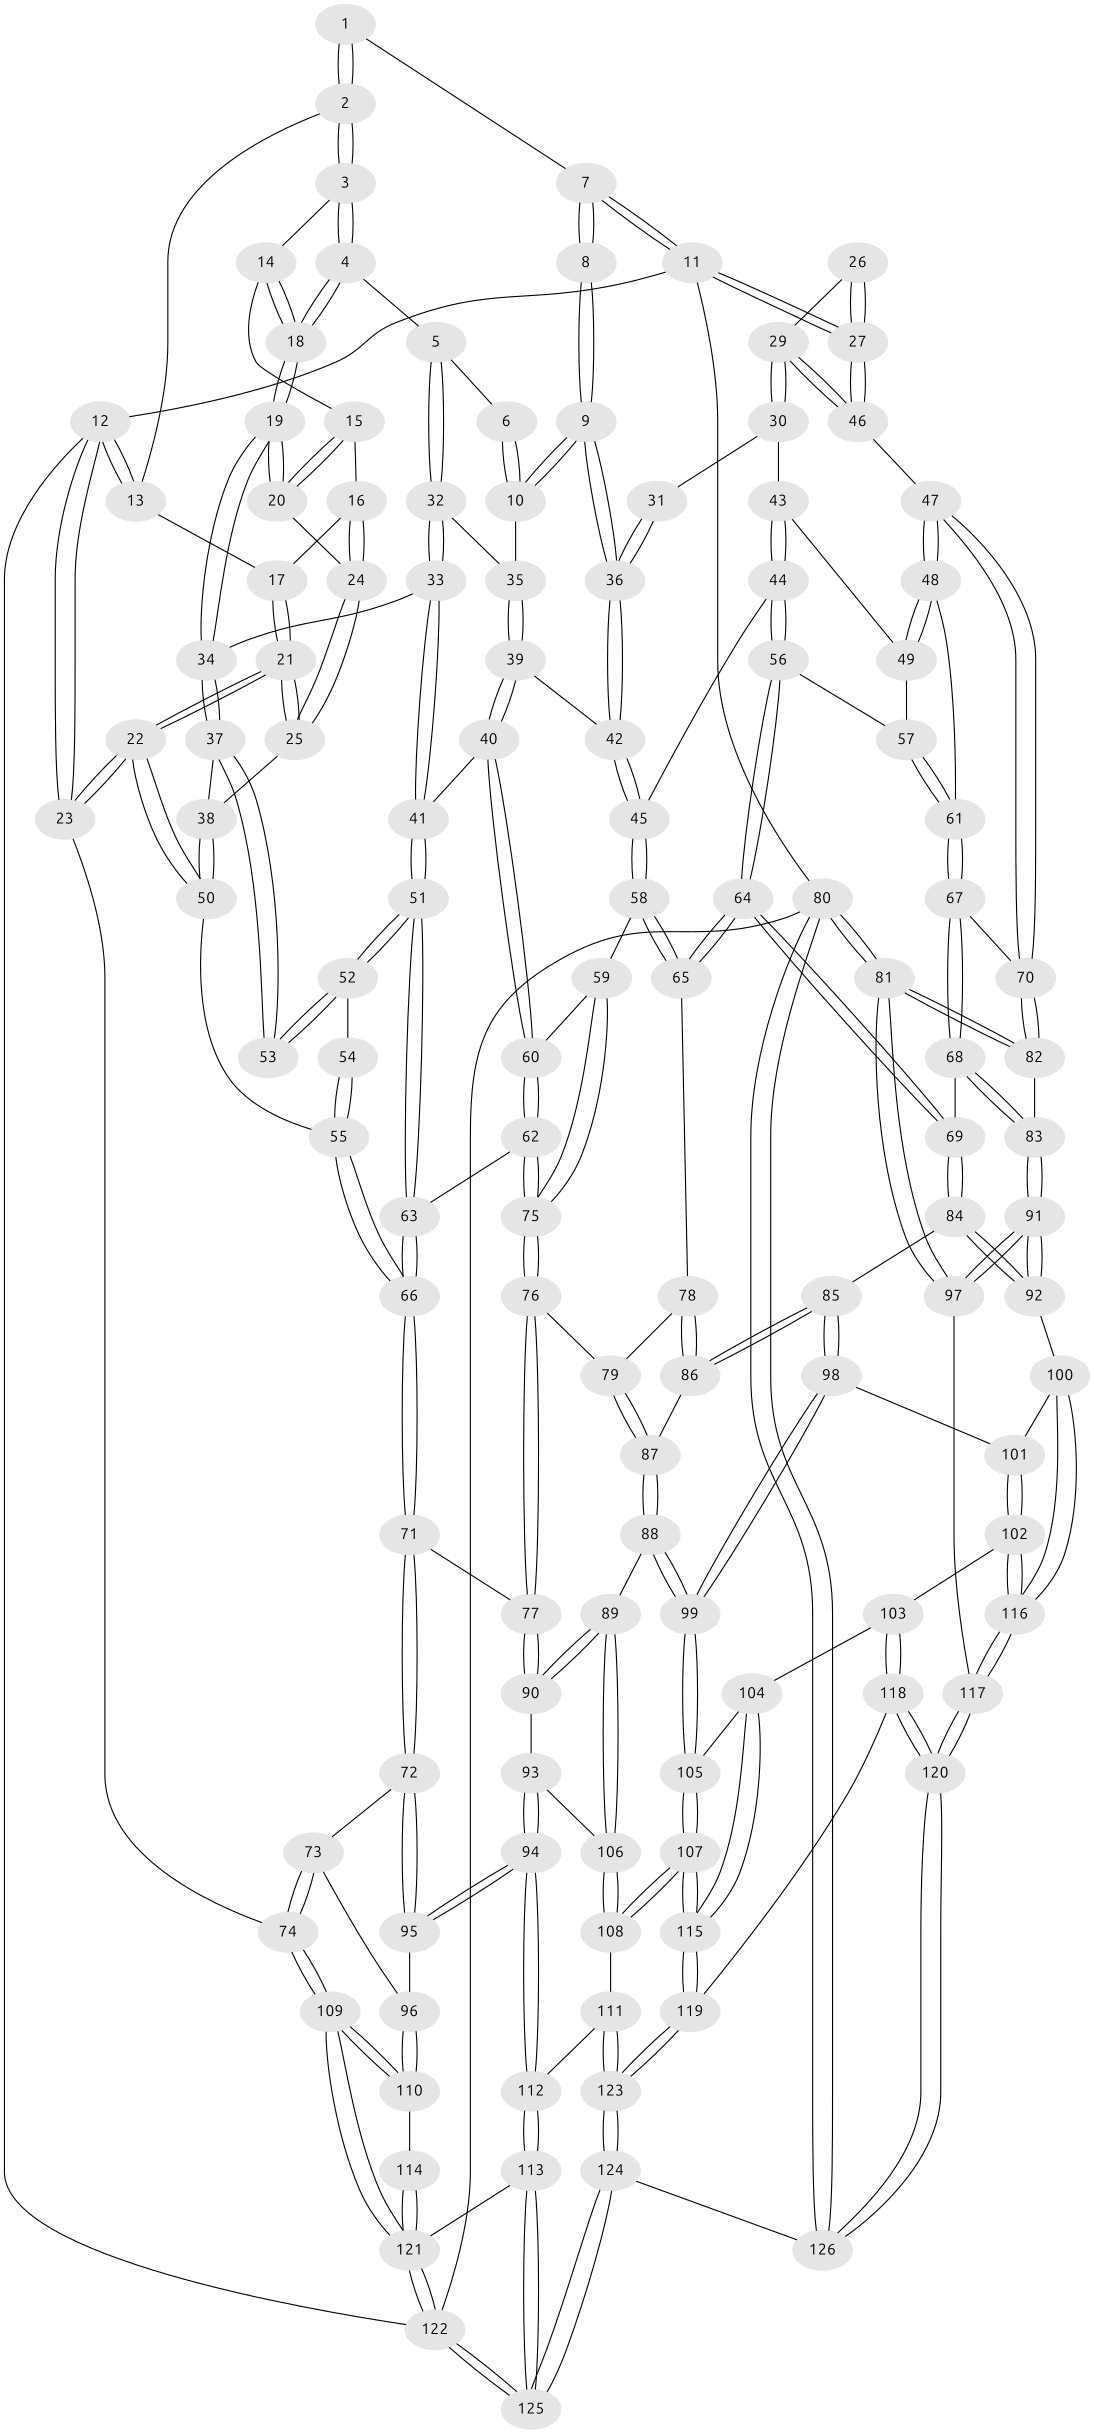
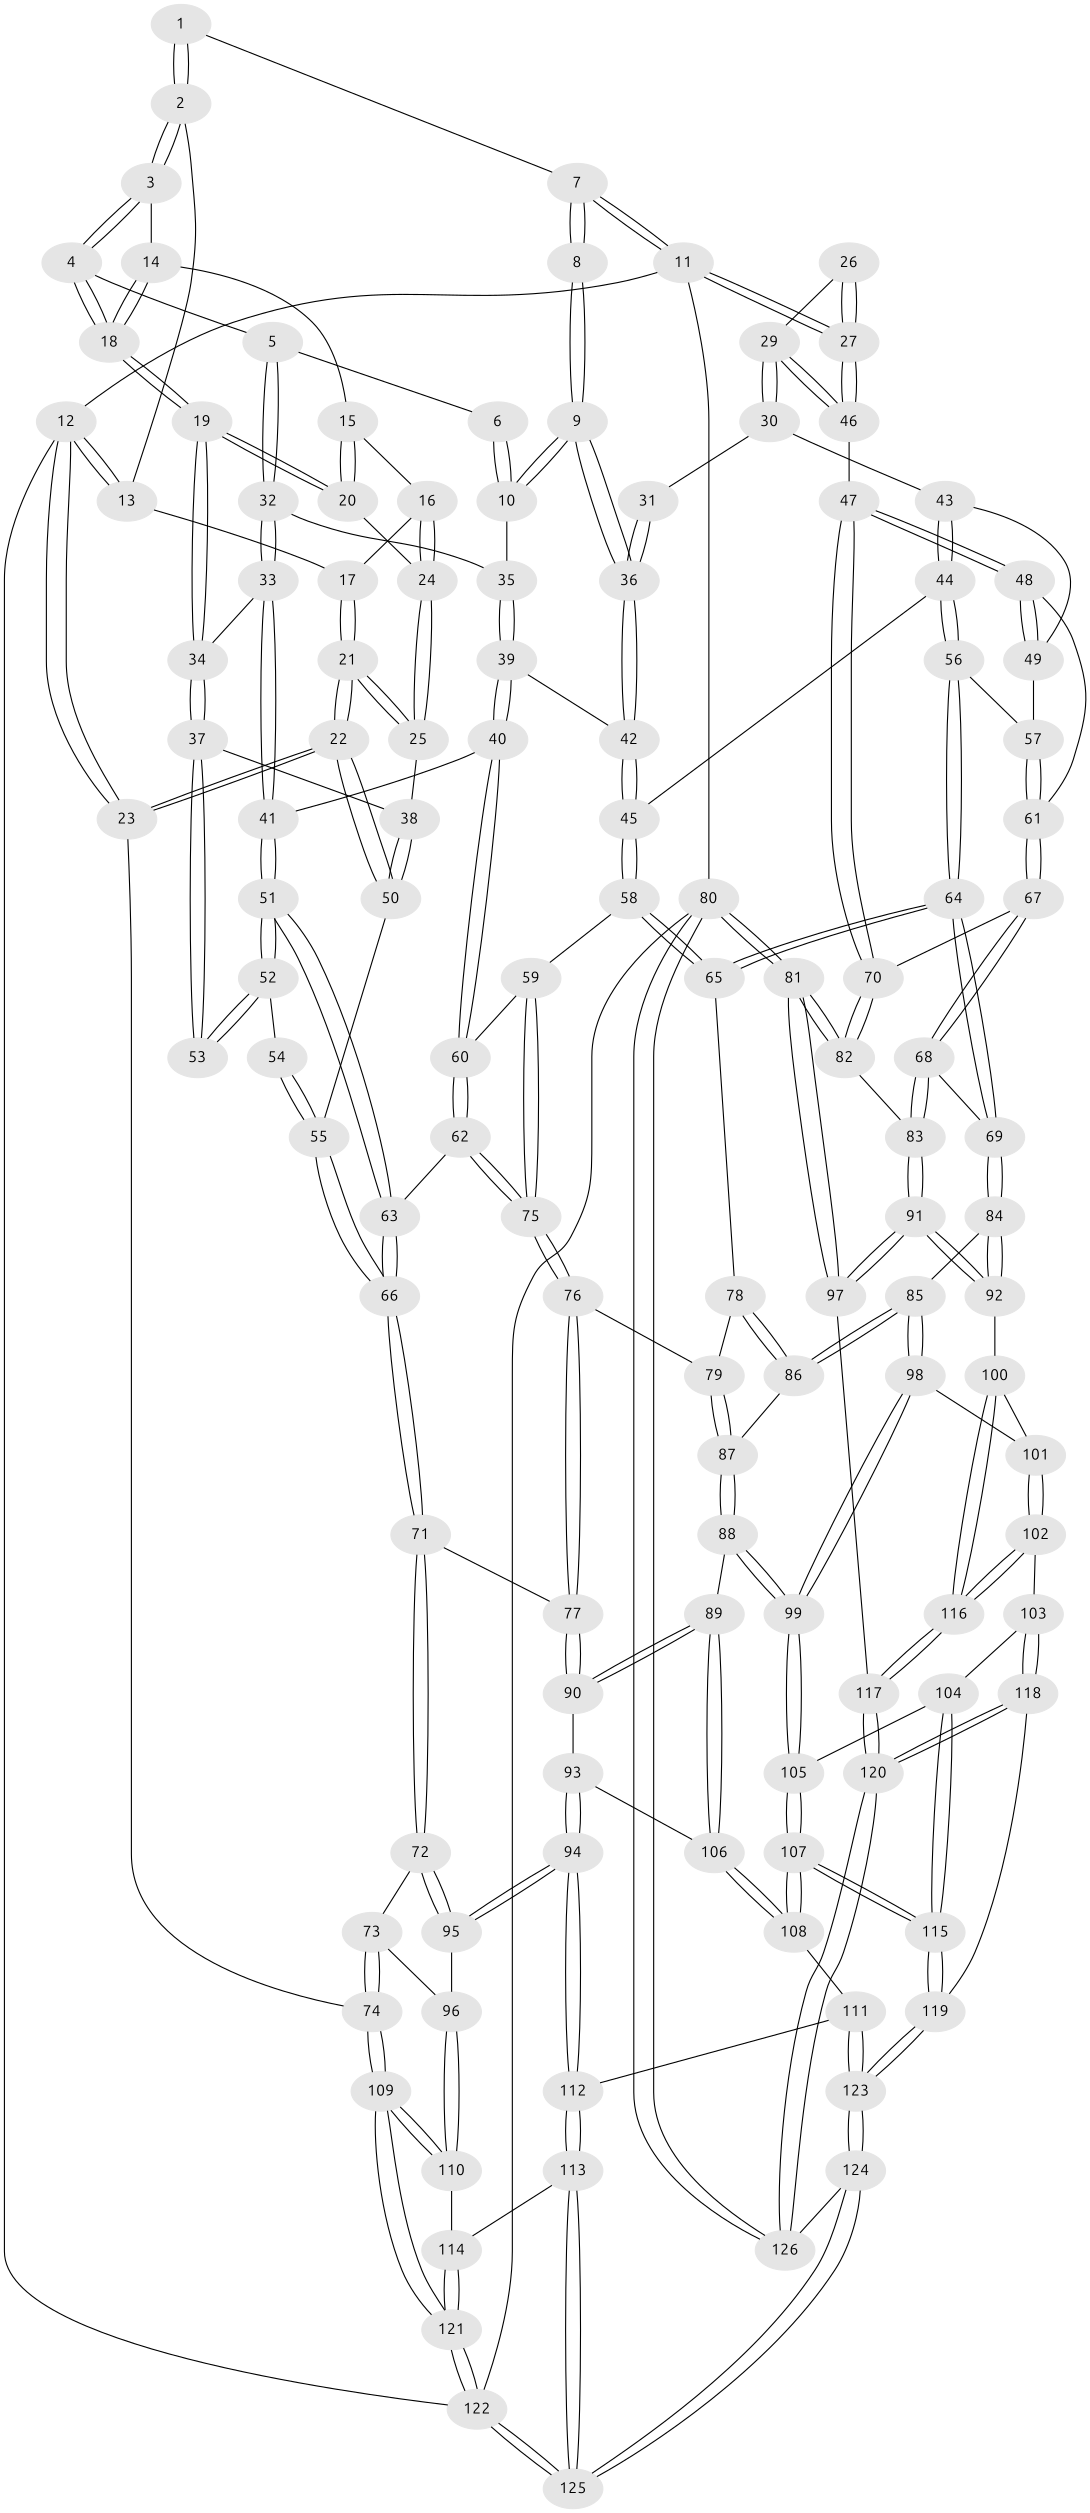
edge "113" -- "121": now "113" -- "114"
